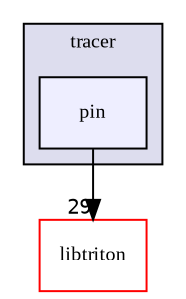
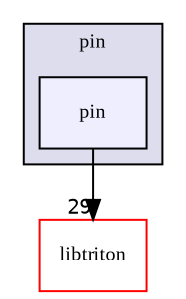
cluster "tracer": label "tracer" -> "pin"
